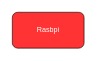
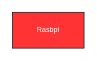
node "Rasbpi": shape rounded rectangle -> rectangle
